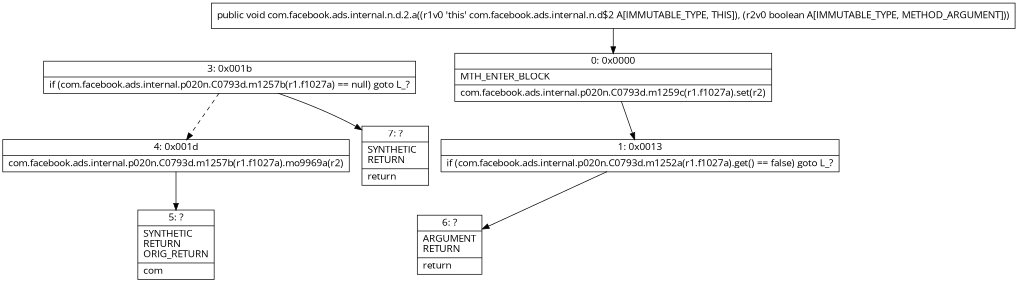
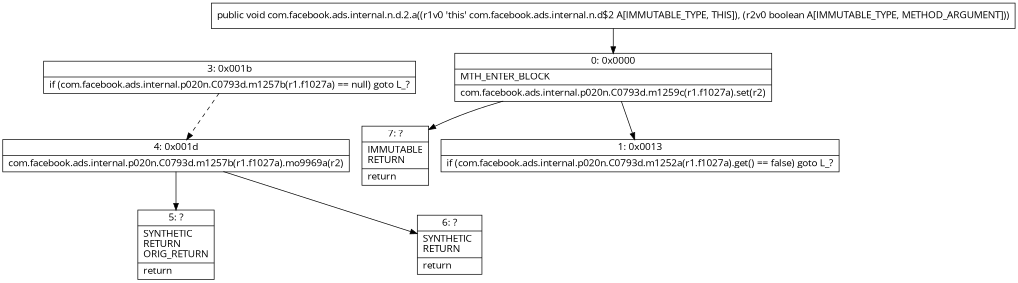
edge "3: 0x001b" -> "7: ?": now "0: 0x0000" -> "7: ?"
node "7: ?": text "SYNTHETIC" -> "IMMUTABLE"
edge "1: 0x0013" -> "6: ?": now "4: 0x001d" -> "6: ?"
node "6: ?": text "ARGUMENT" -> "SYNTHETIC"
node "5: ?": text "com" -> "return"
